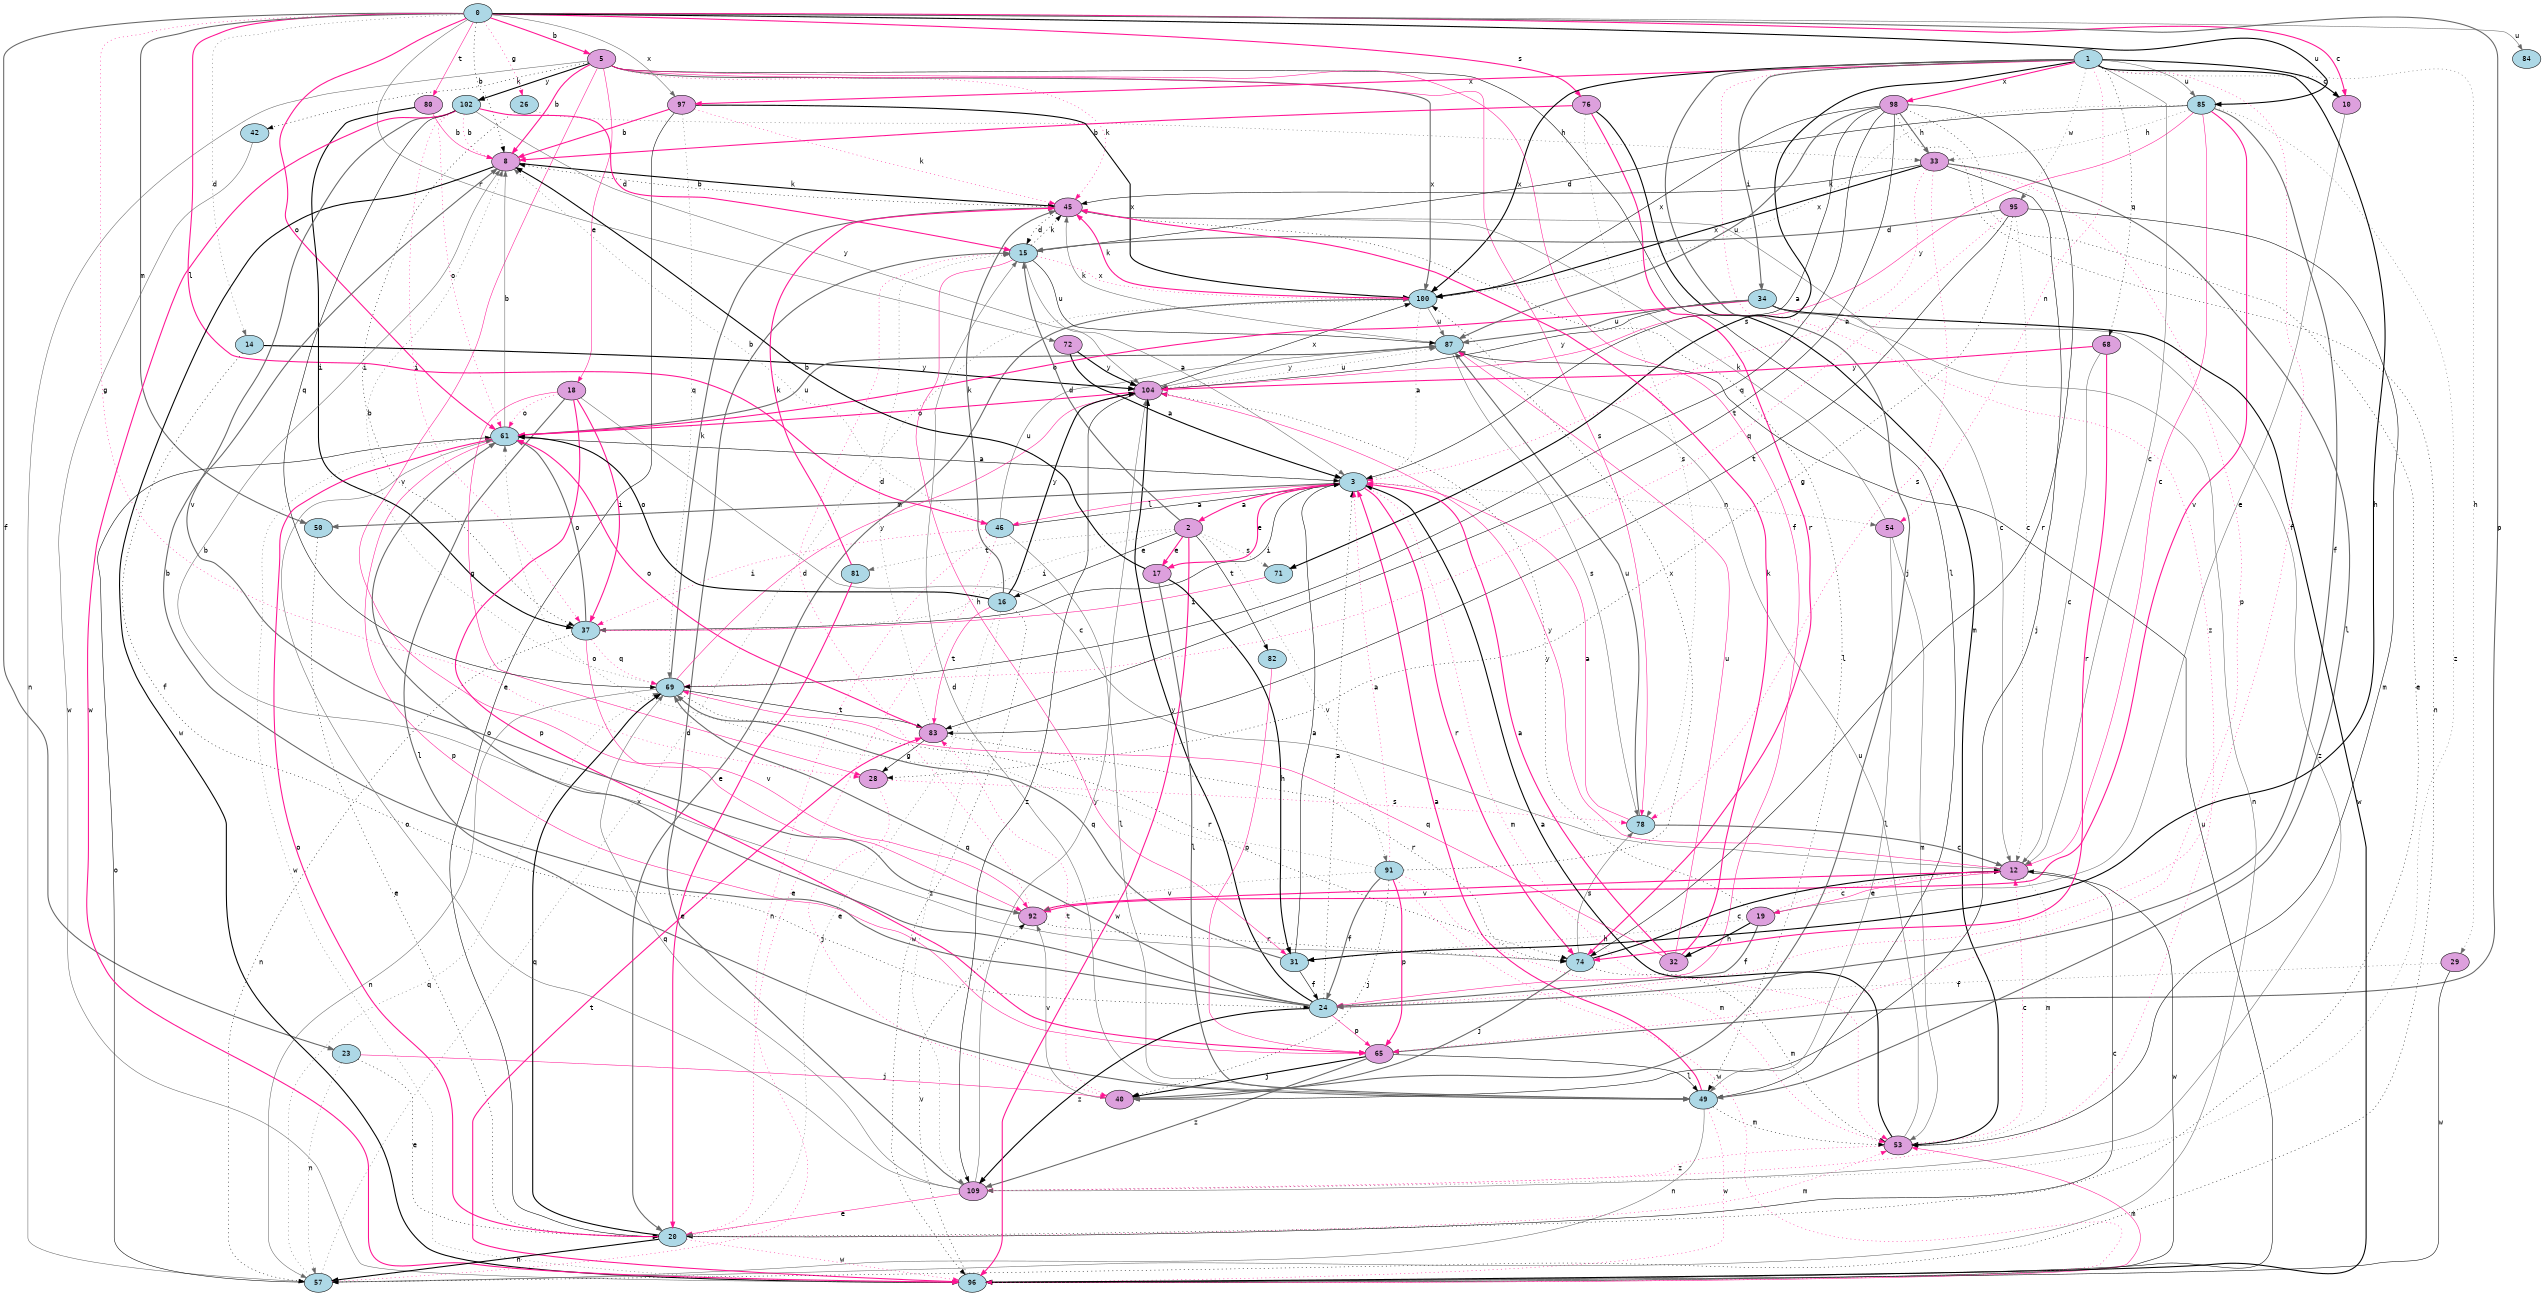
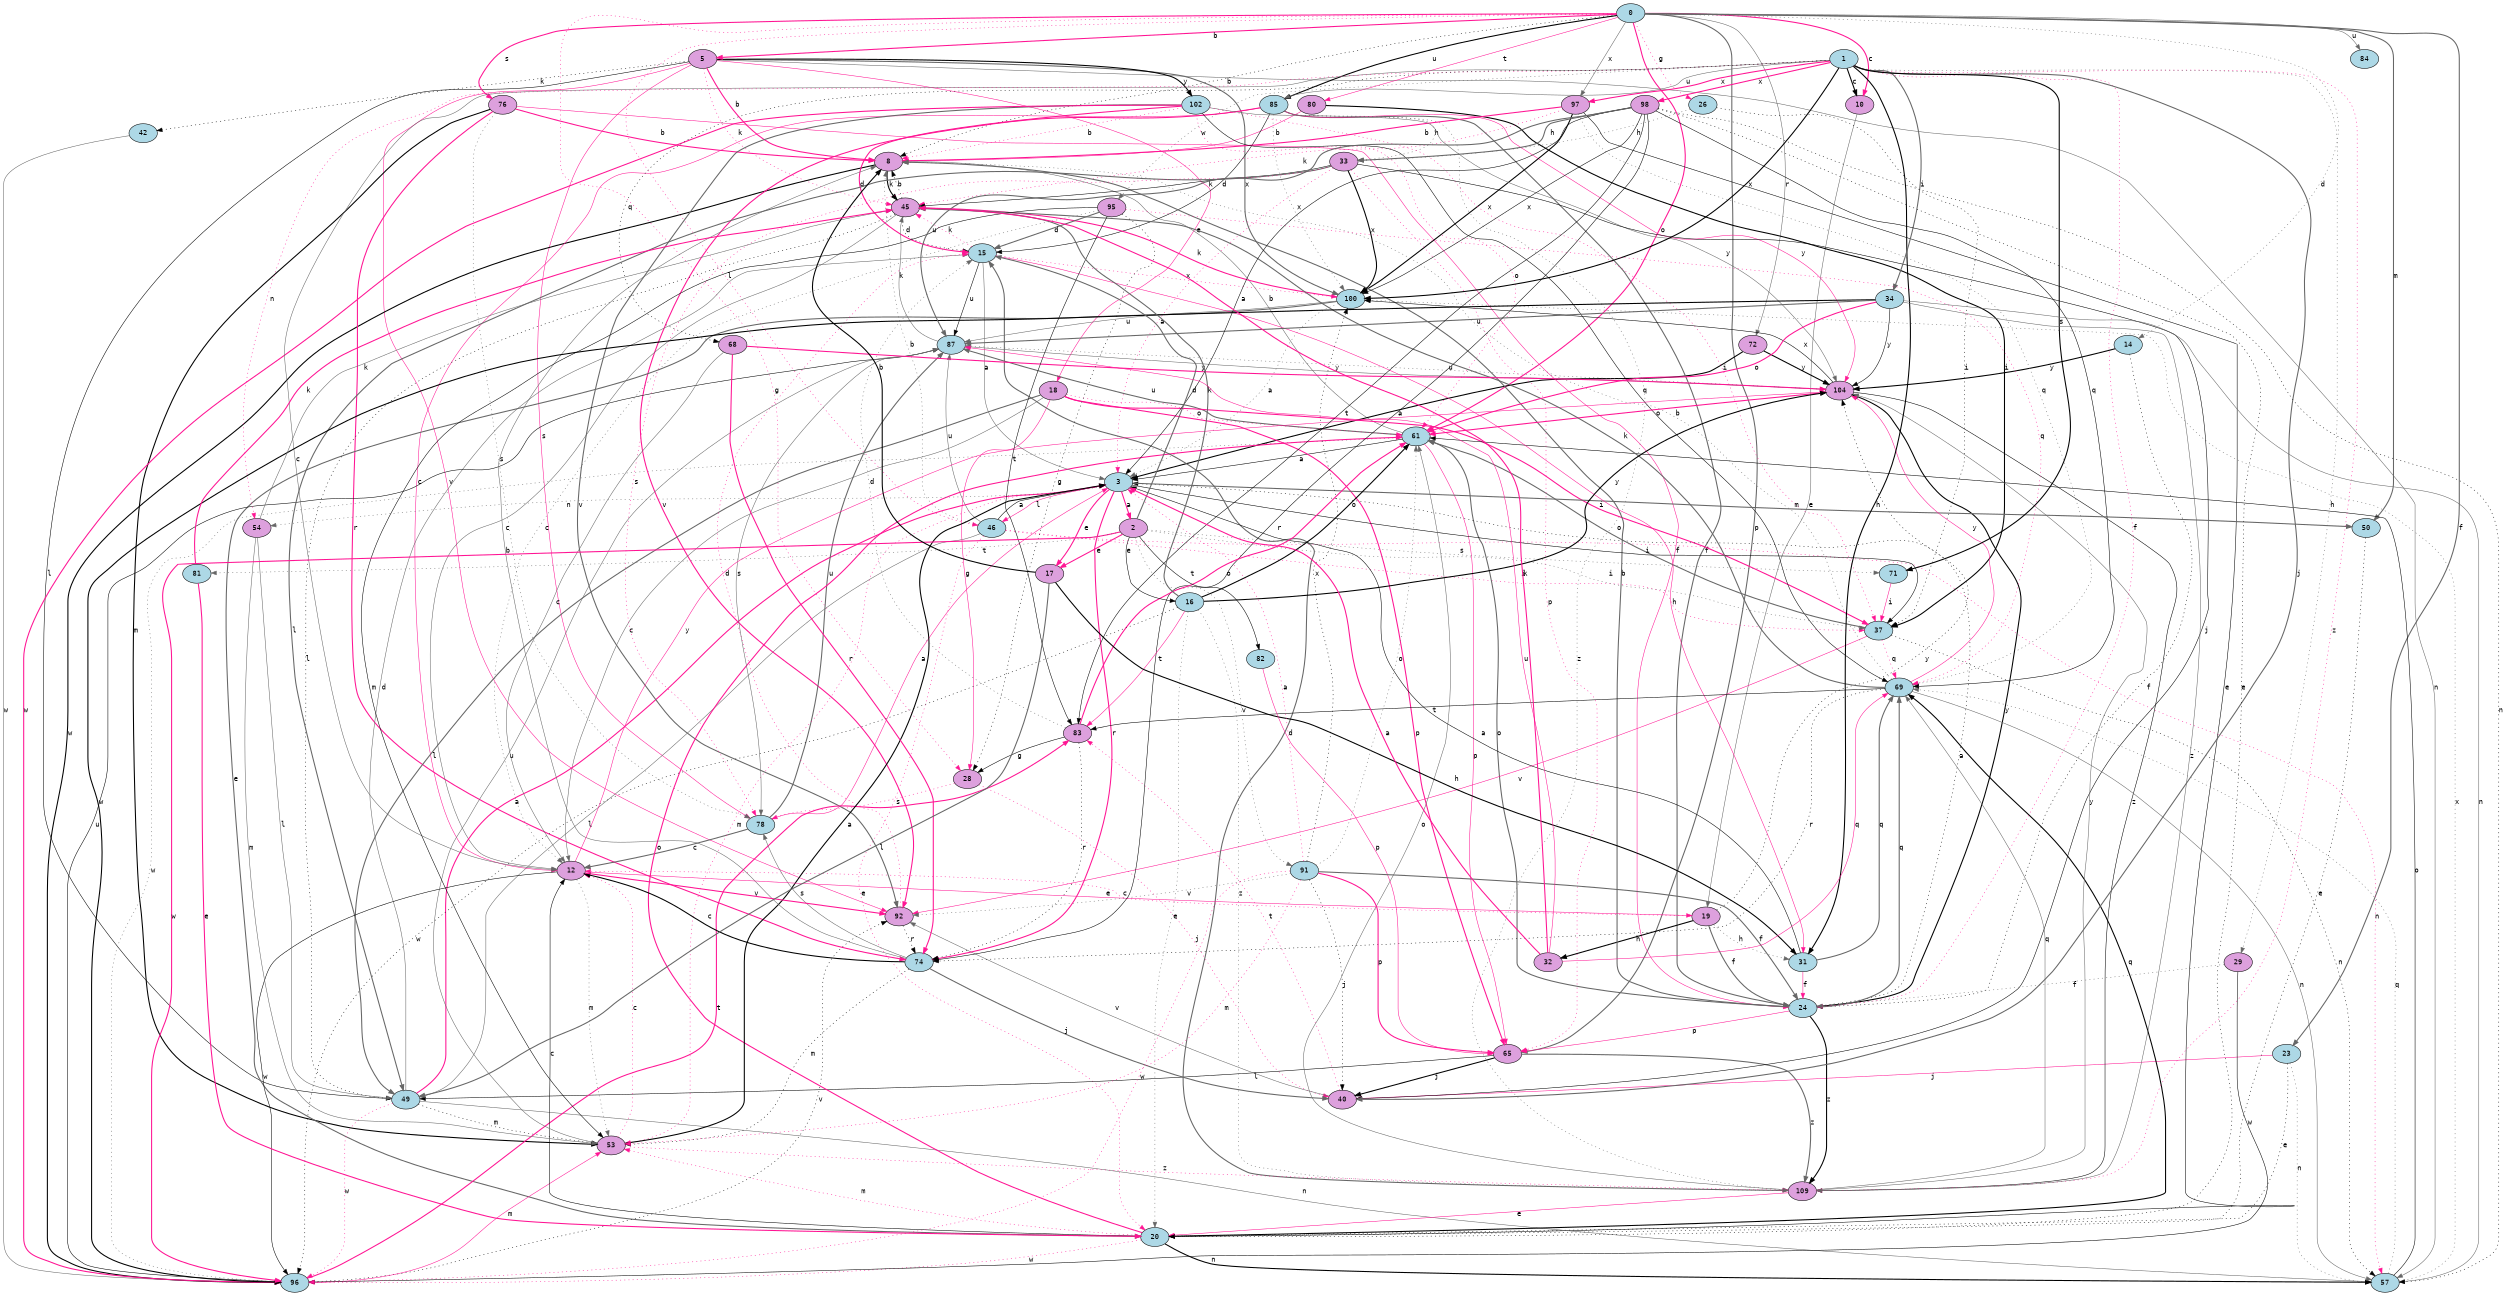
edge "15" -> "45": color black -> deeppink
edge "5" -> "24": now "76" -> "24"
edge "0" -> "46": style bold -> dotted
edge "31" -> "24": color black -> deeppink
